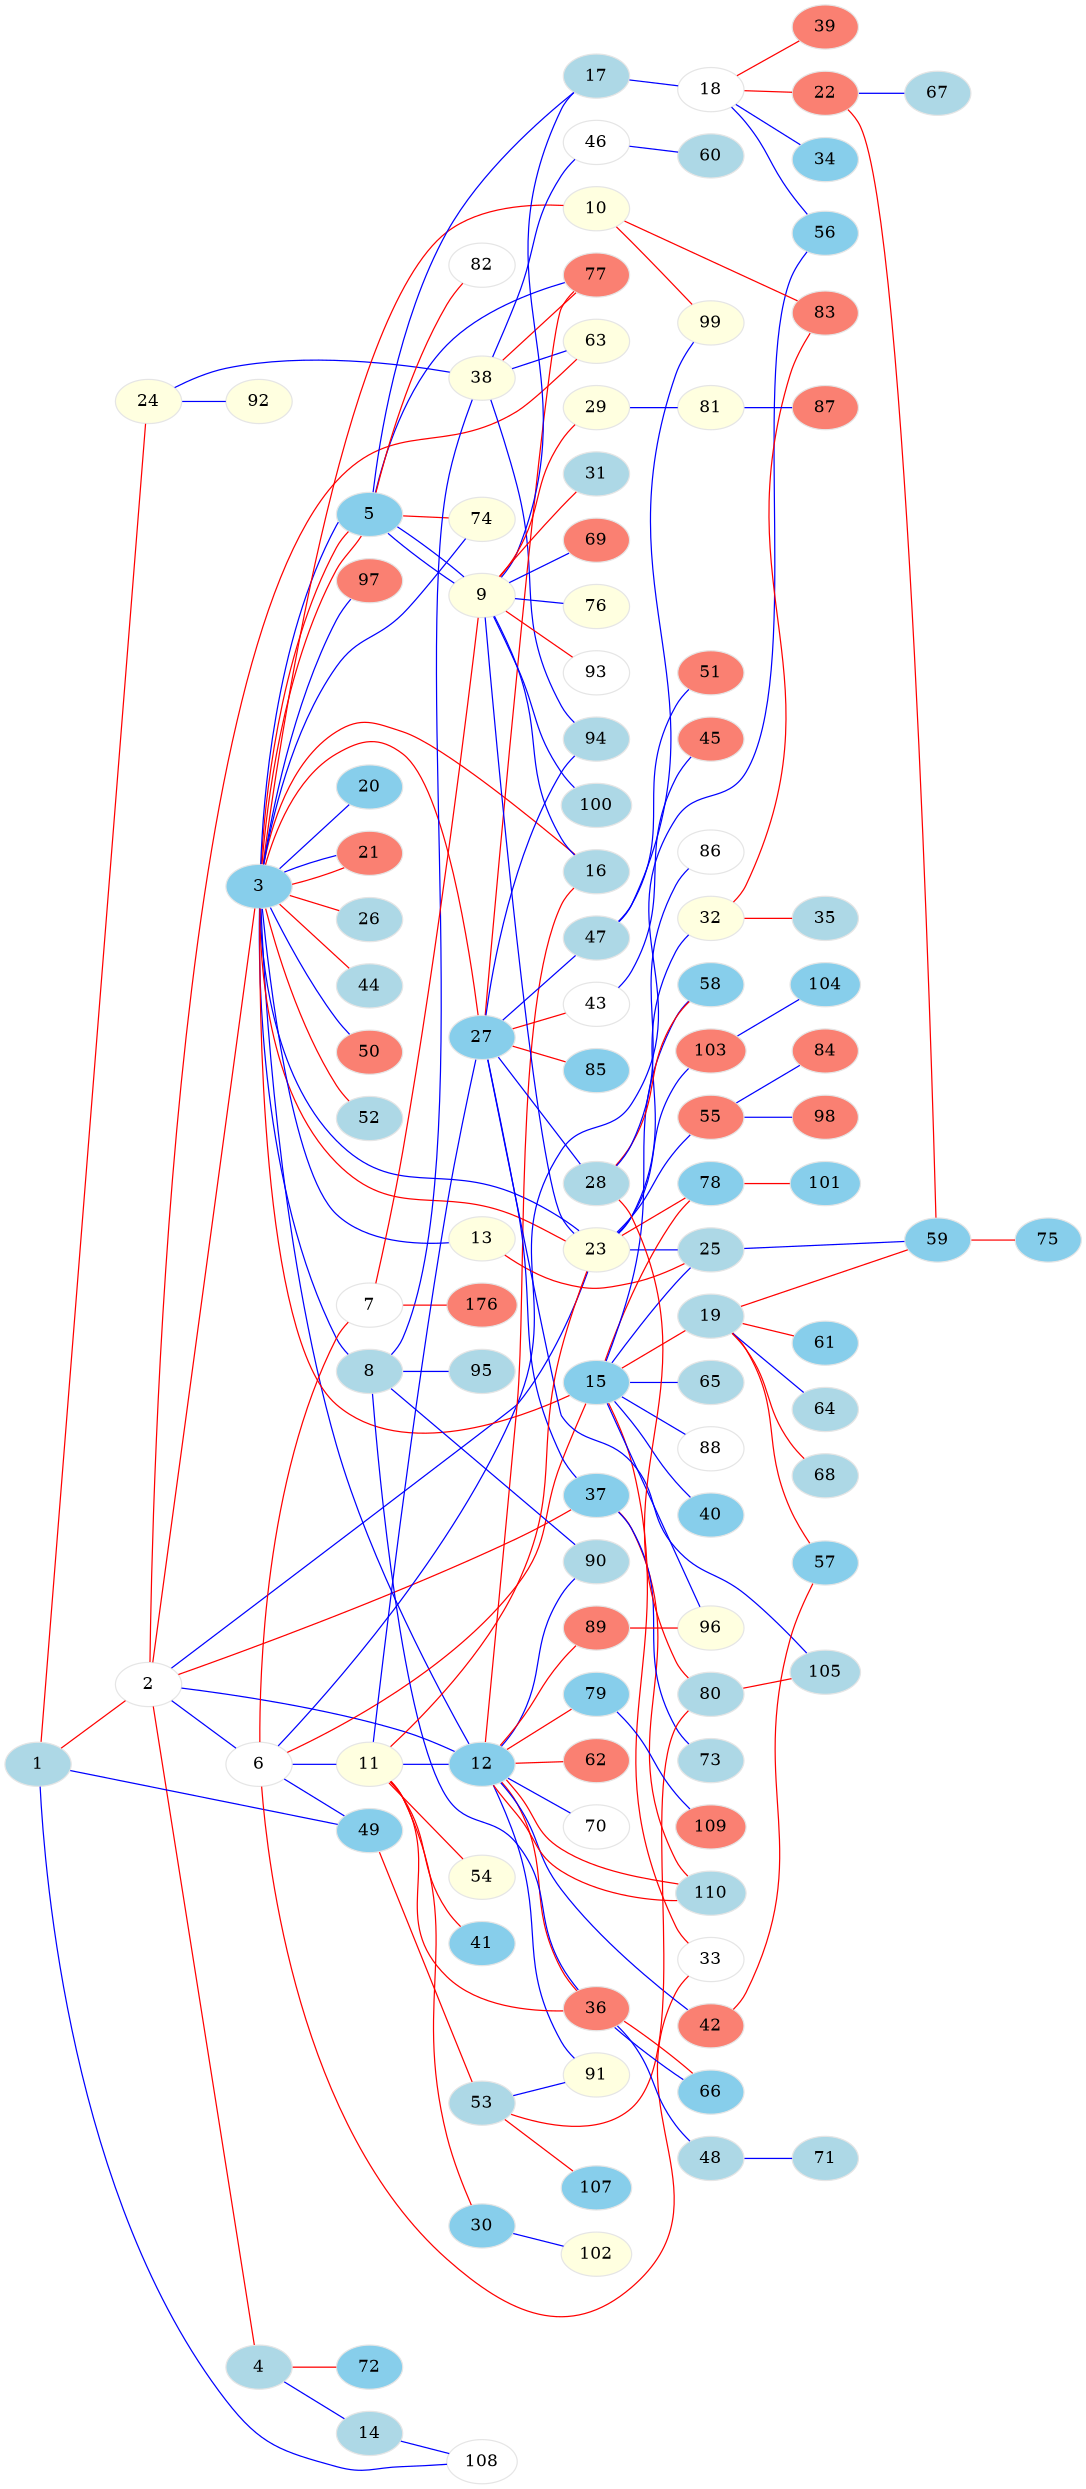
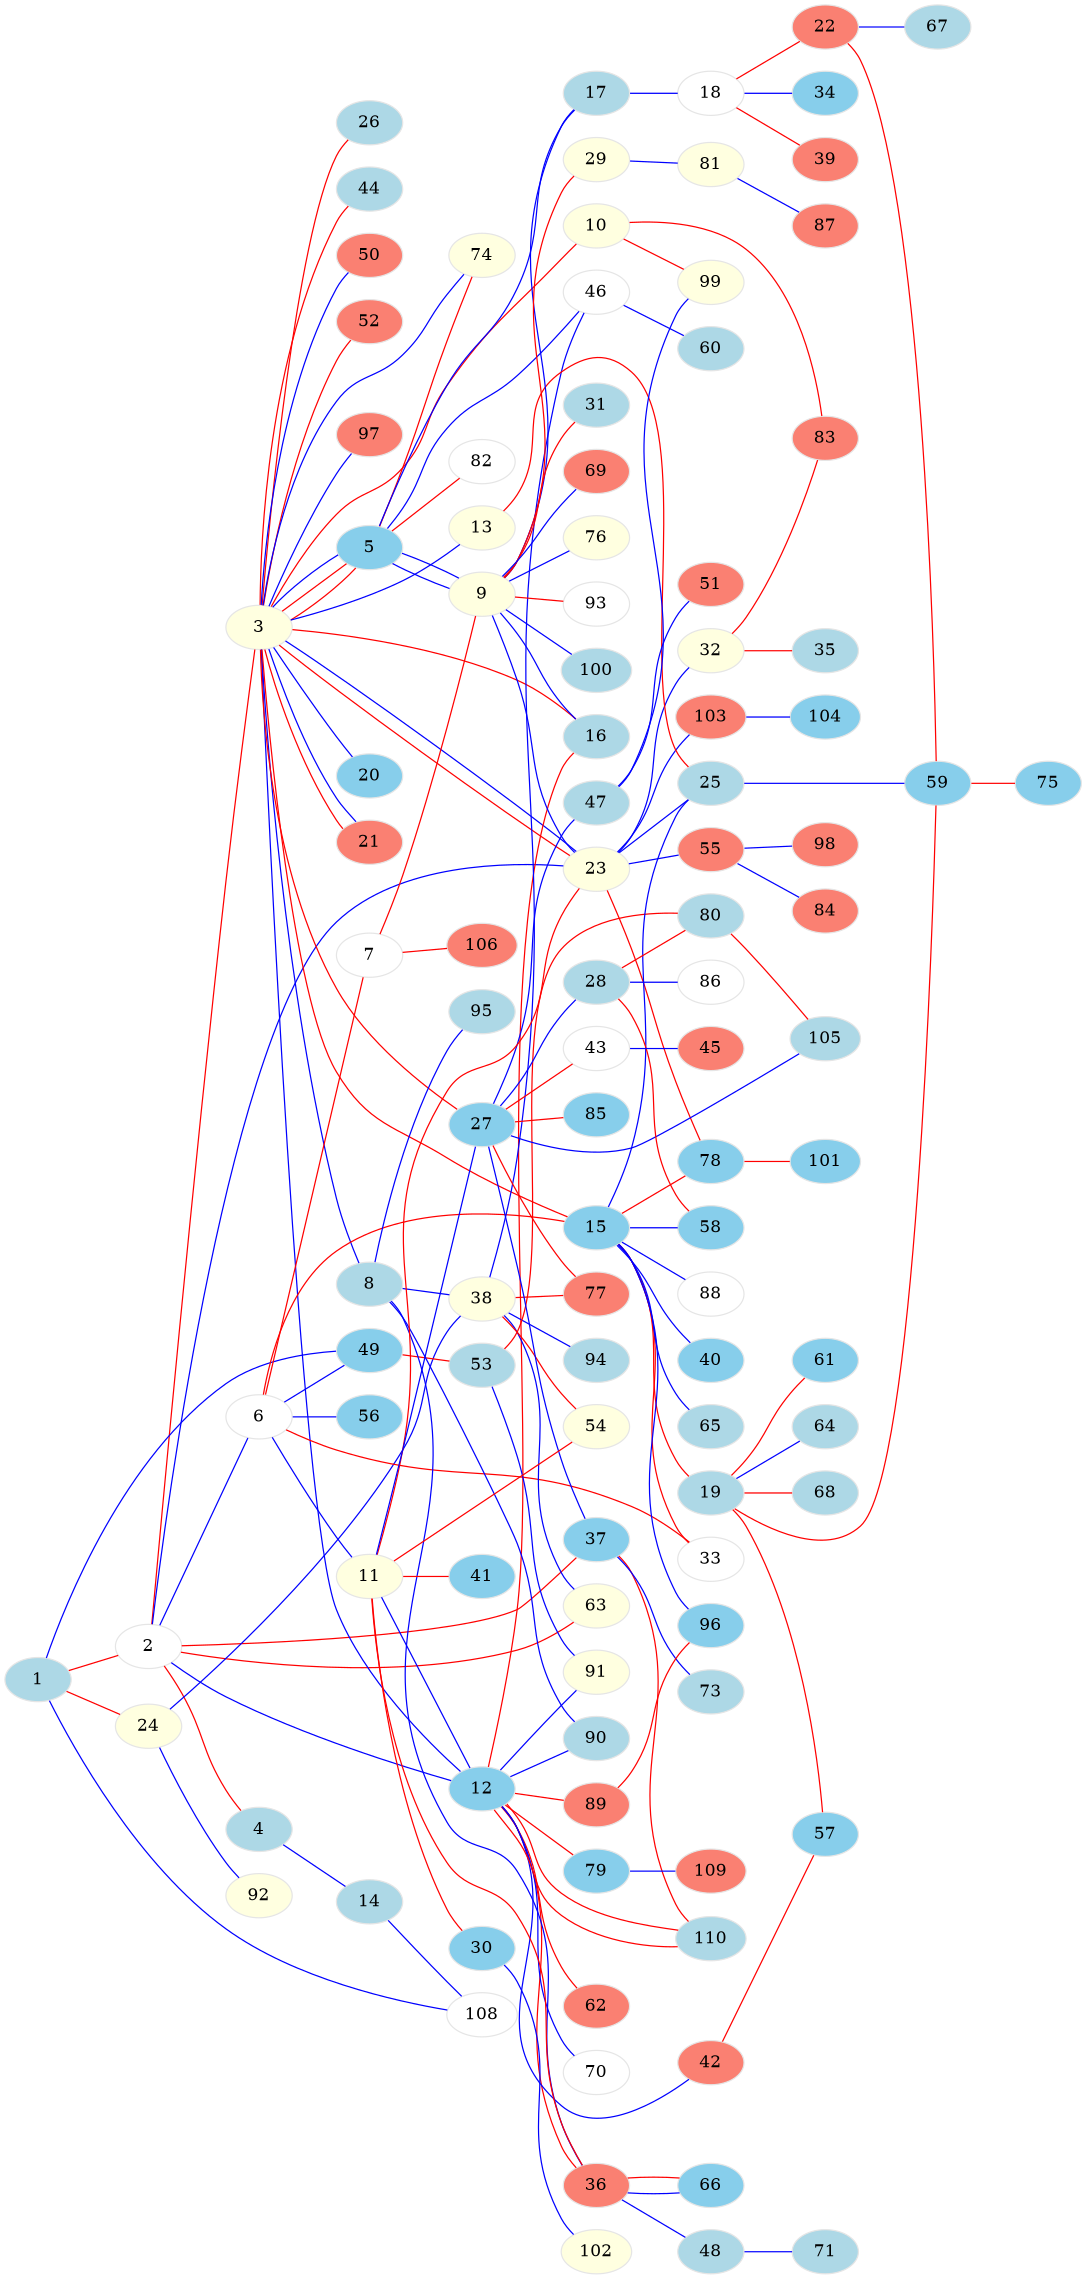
edge "18" -- "56": removed
edge "77" -- "5": now "46" -- "5"
edge "94" -- "27": removed
node "3": fillcolor skyblue -> lightyellow
node "52": fillcolor lightblue -> salmon
node "176": label "176" -> "106"
edge "38" -- "54": added
node "96": fillcolor lightyellow -> skyblue
node "107": removed
node "72": removed
